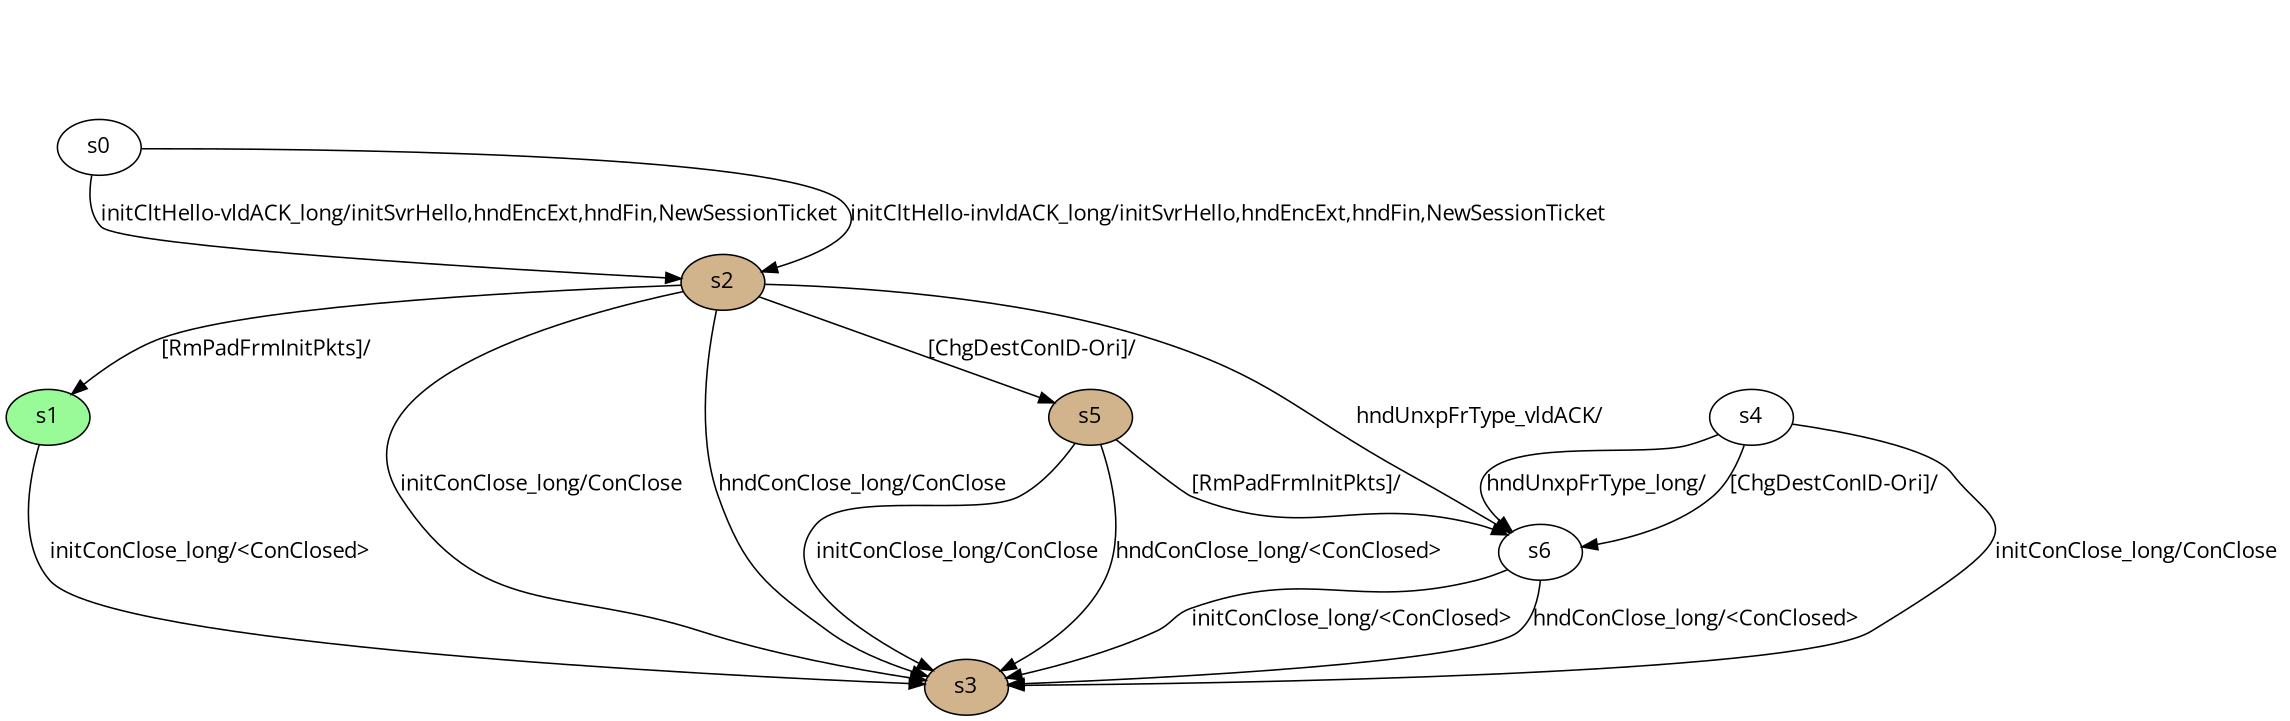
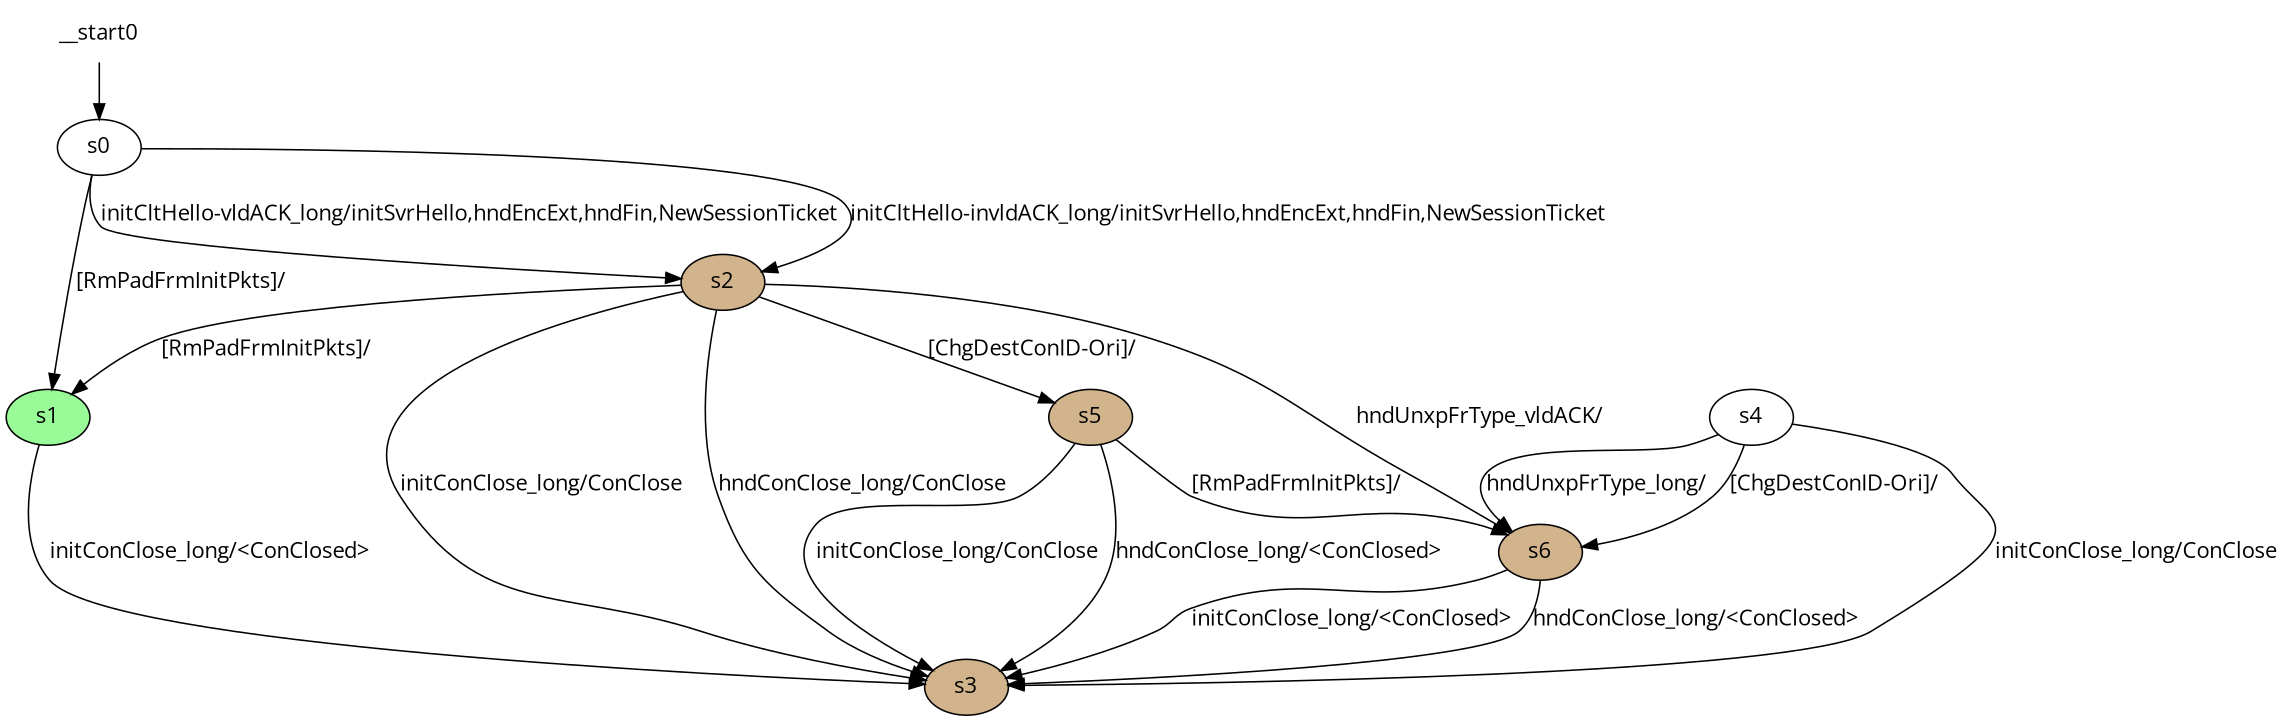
node "__start0": added
edge "s0" -> "s1": added, label "[RmPadFrmInitPkts]/"
node "s6": fillcolor white -> tan
